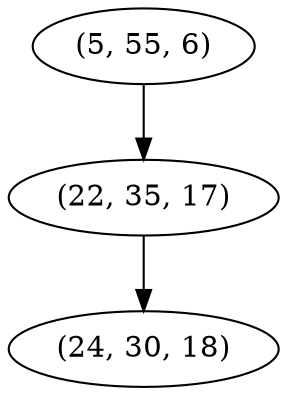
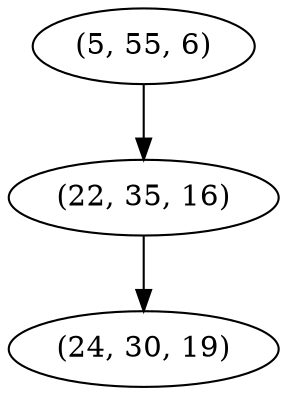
node "(22, 35, 17)": label "(22, 35, 17)" -> "(22, 35, 16)"
node "(24, 30, 18)": label "(24, 30, 18)" -> "(24, 30, 19)"
